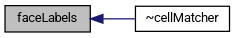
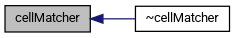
node "faceLabels": label "faceLabels" -> "cellMatcher"
